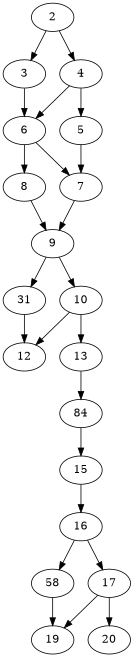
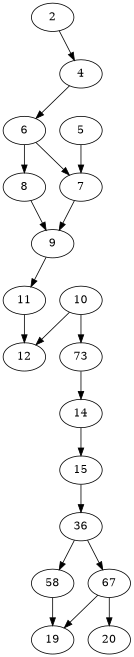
node "3": removed
edge "4" -> "5": removed
edge "9" -> "10": removed
node "31": label "31" -> "11"
node "13": label "13" -> "73"
node "84": label "84" -> "14"
node "16": label "16" -> "36"
node "17": label "17" -> "67"
